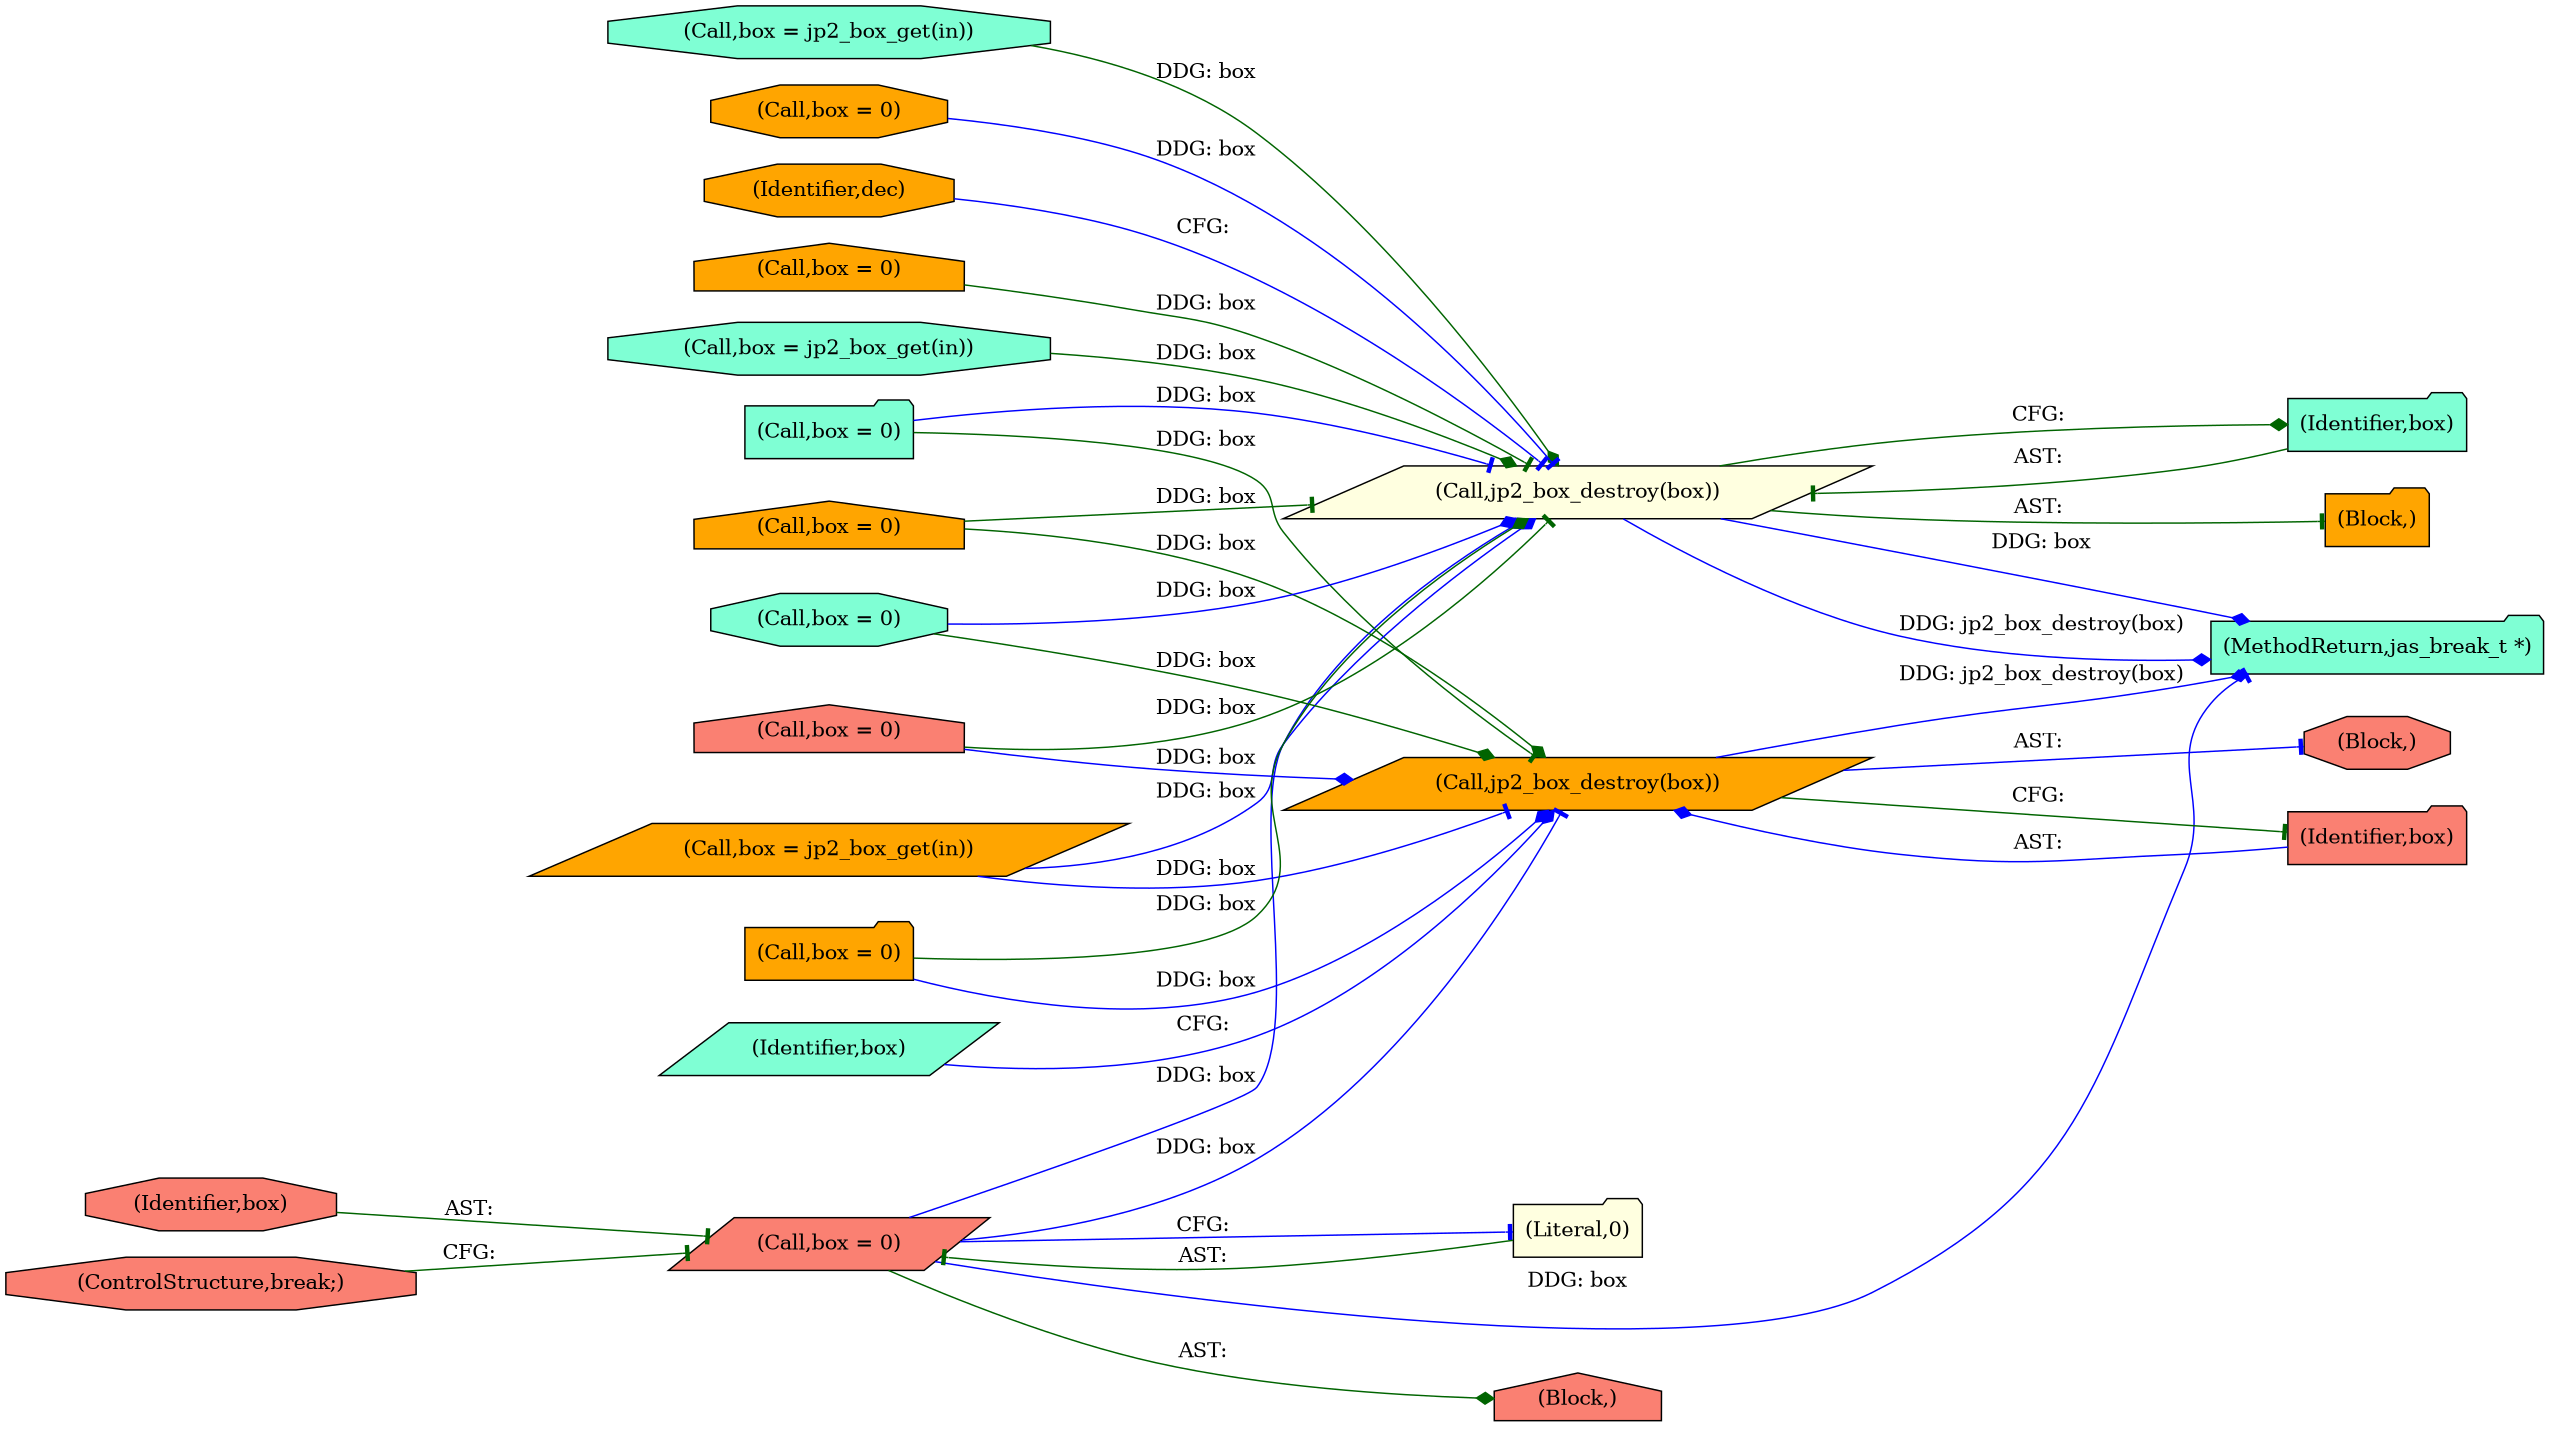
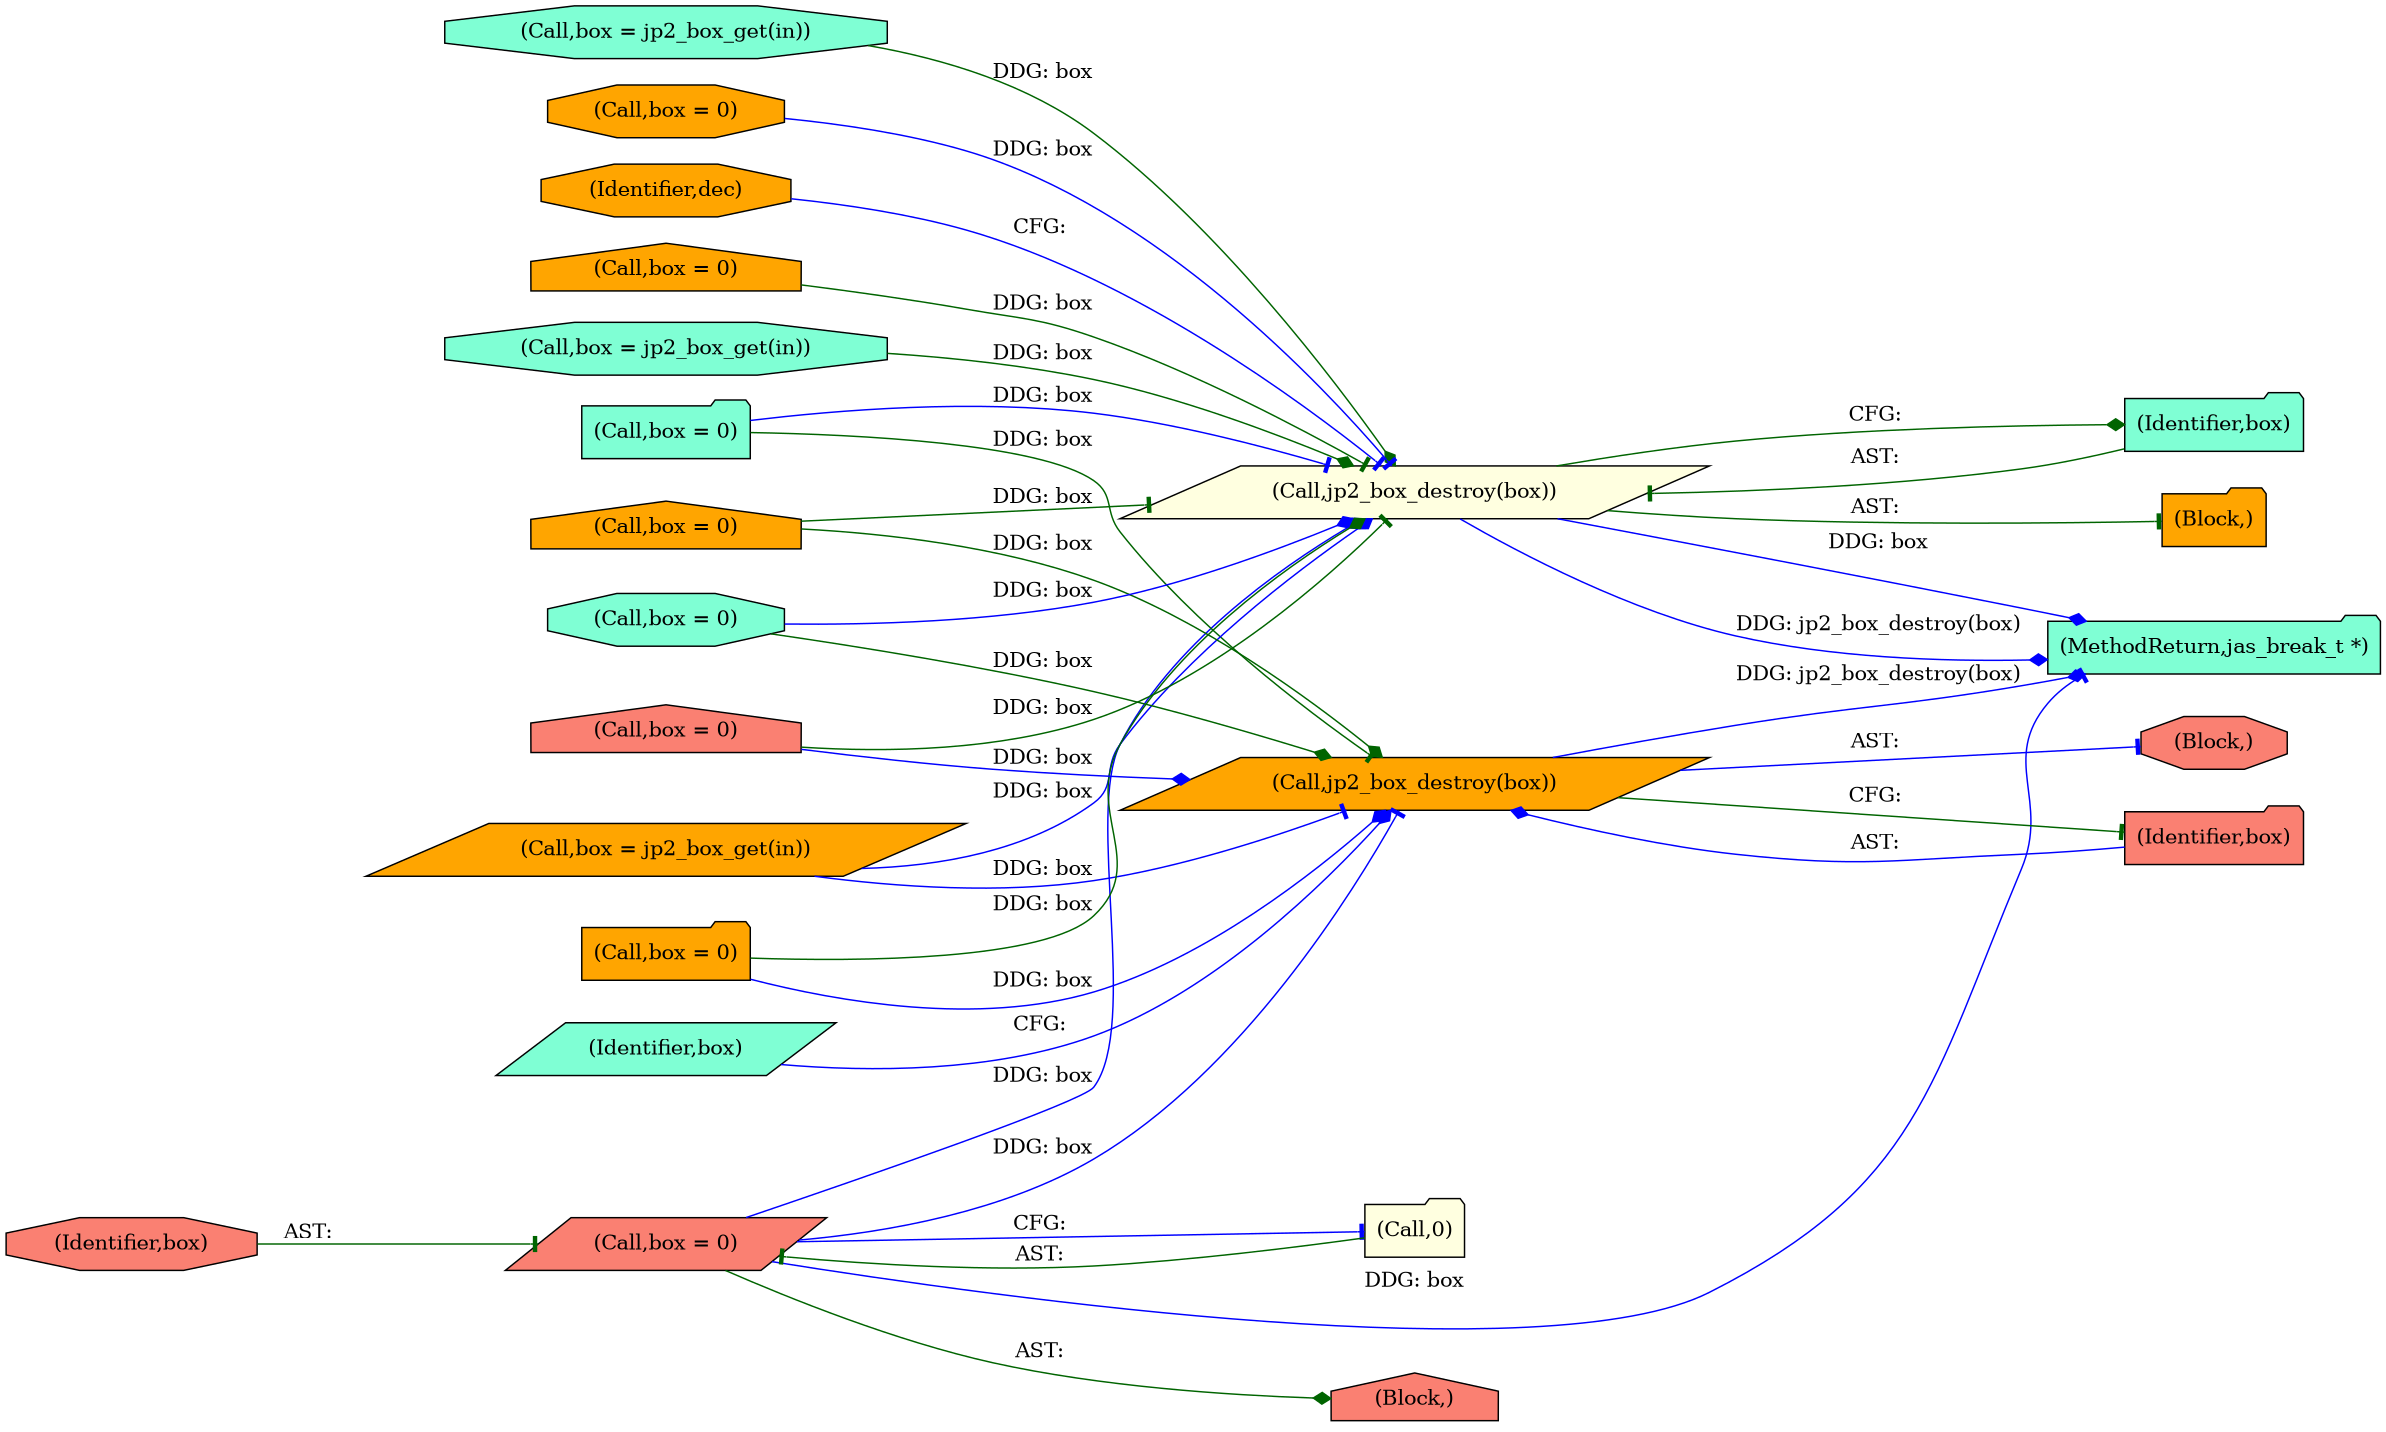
node "(Literal,0)": label "(Literal,0)" -> "(Call,0)"
node "(ControlStructure,break;)": removed
